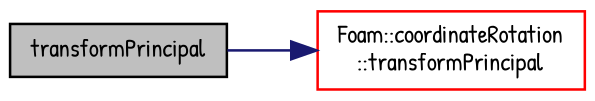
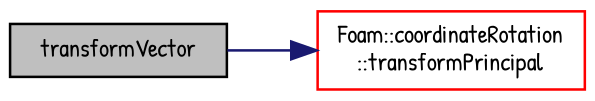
node "transformPrincipal": label "transformPrincipal" -> "transformVector"
